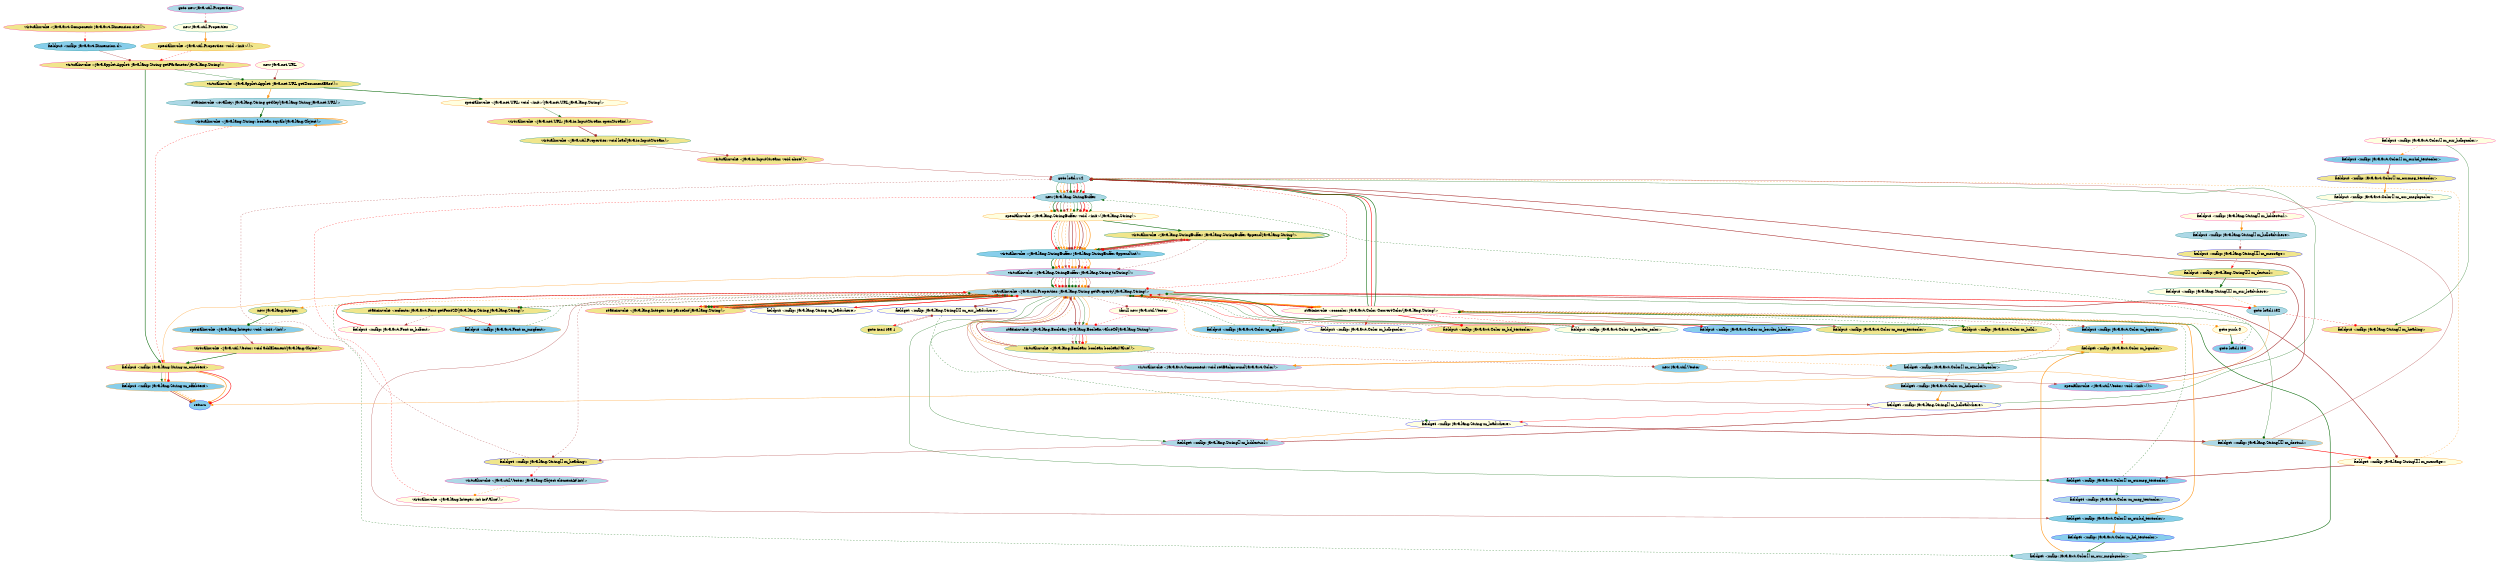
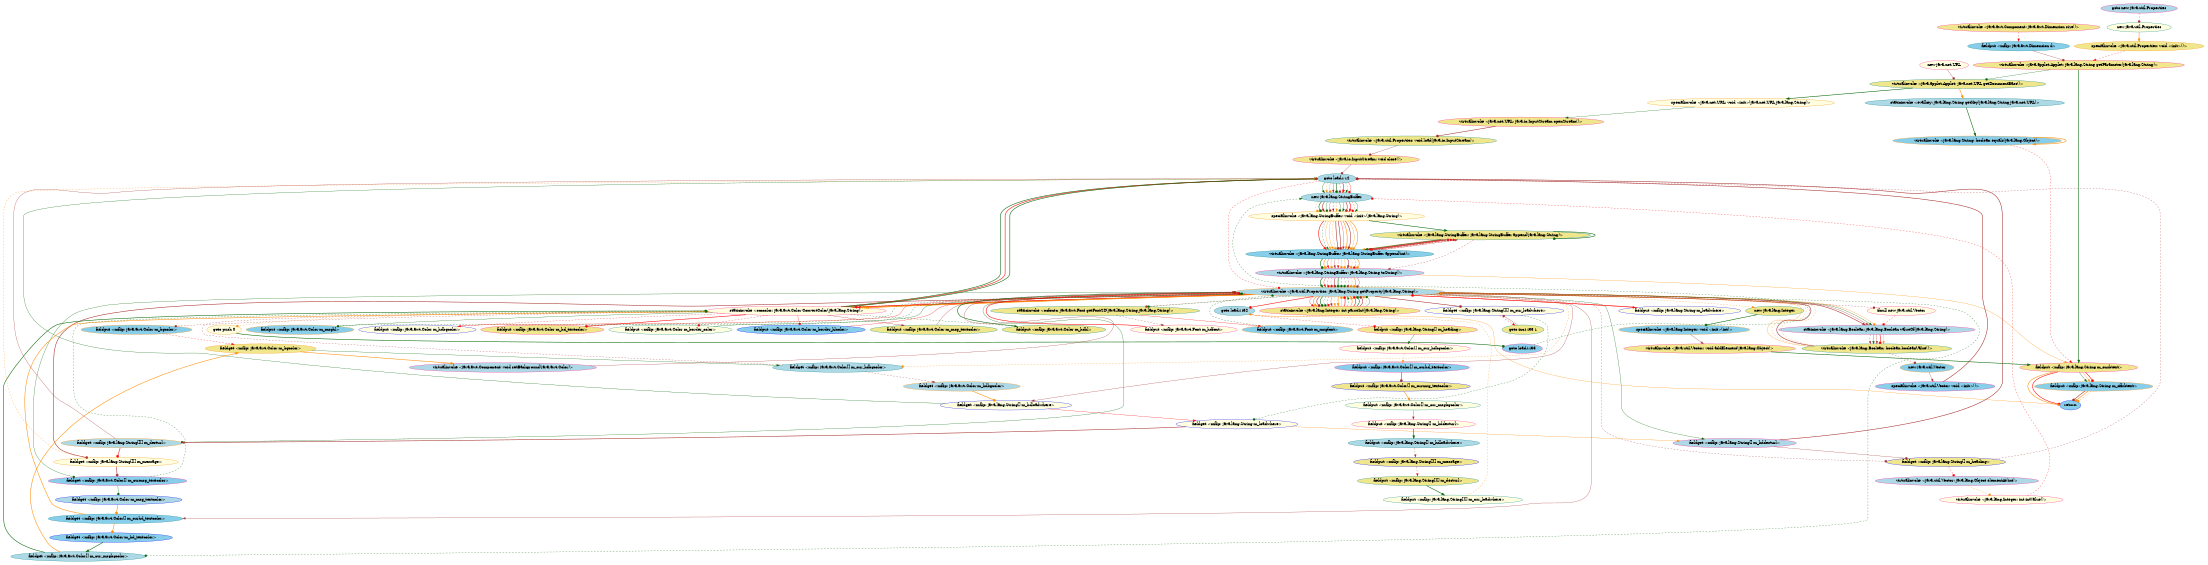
edge "fieldput <mflip: java.lang.String[] m_hddesturl>" -> "fieldput <mflip: java.lang.String[] m_hdloadwhere>": color darkorange -> darkgreen
edge "fieldput <mflip: java.awt.Color[] m_cur_hdbgcolor>" -> "fieldput <mflip: java.lang.String[] m_heading>": reversed
